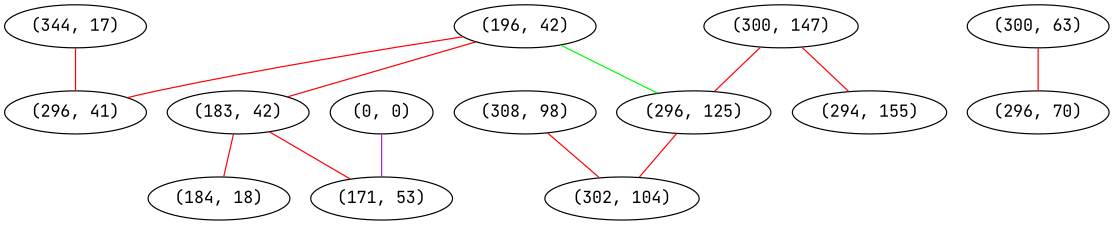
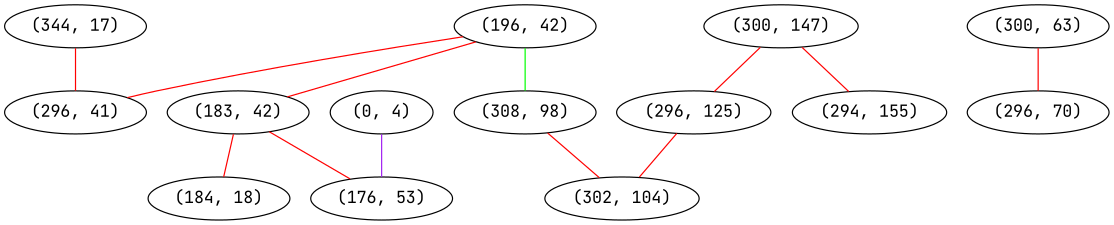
edge "(196, 42)" -- "(296, 125)": now "(196, 42)" -- "(308, 98)"
node "(0, 0)": label "(0, 0)" -> "(0, 4)"
node "(171, 53)": label "(171, 53)" -> "(176, 53)"
